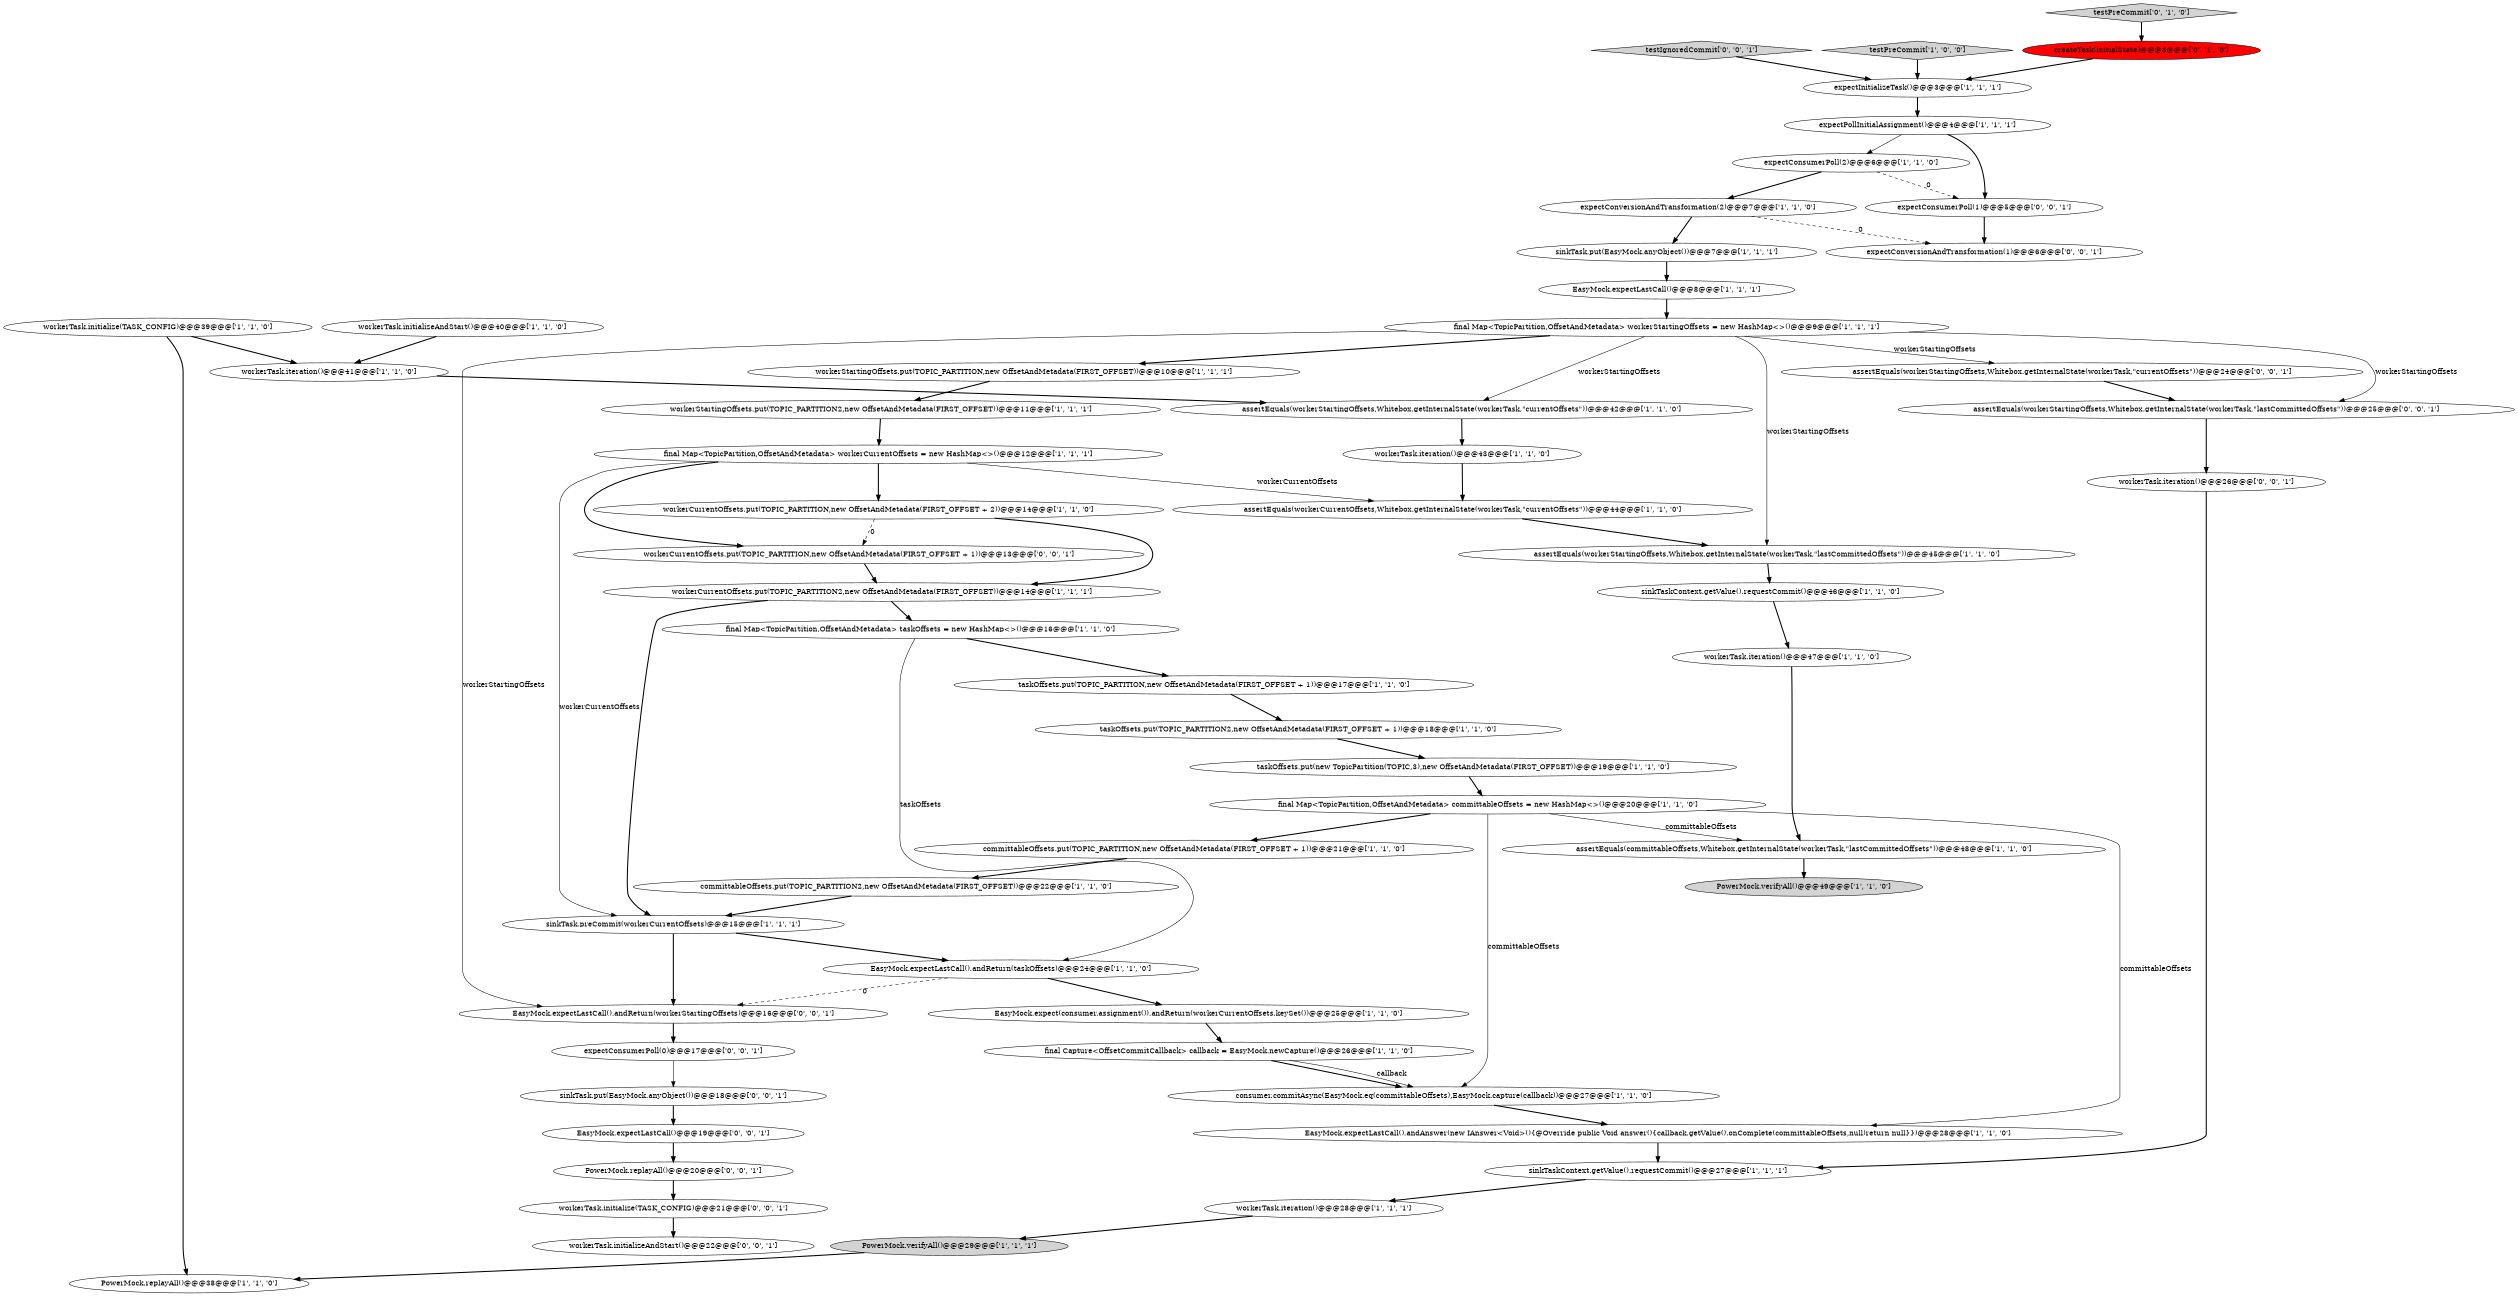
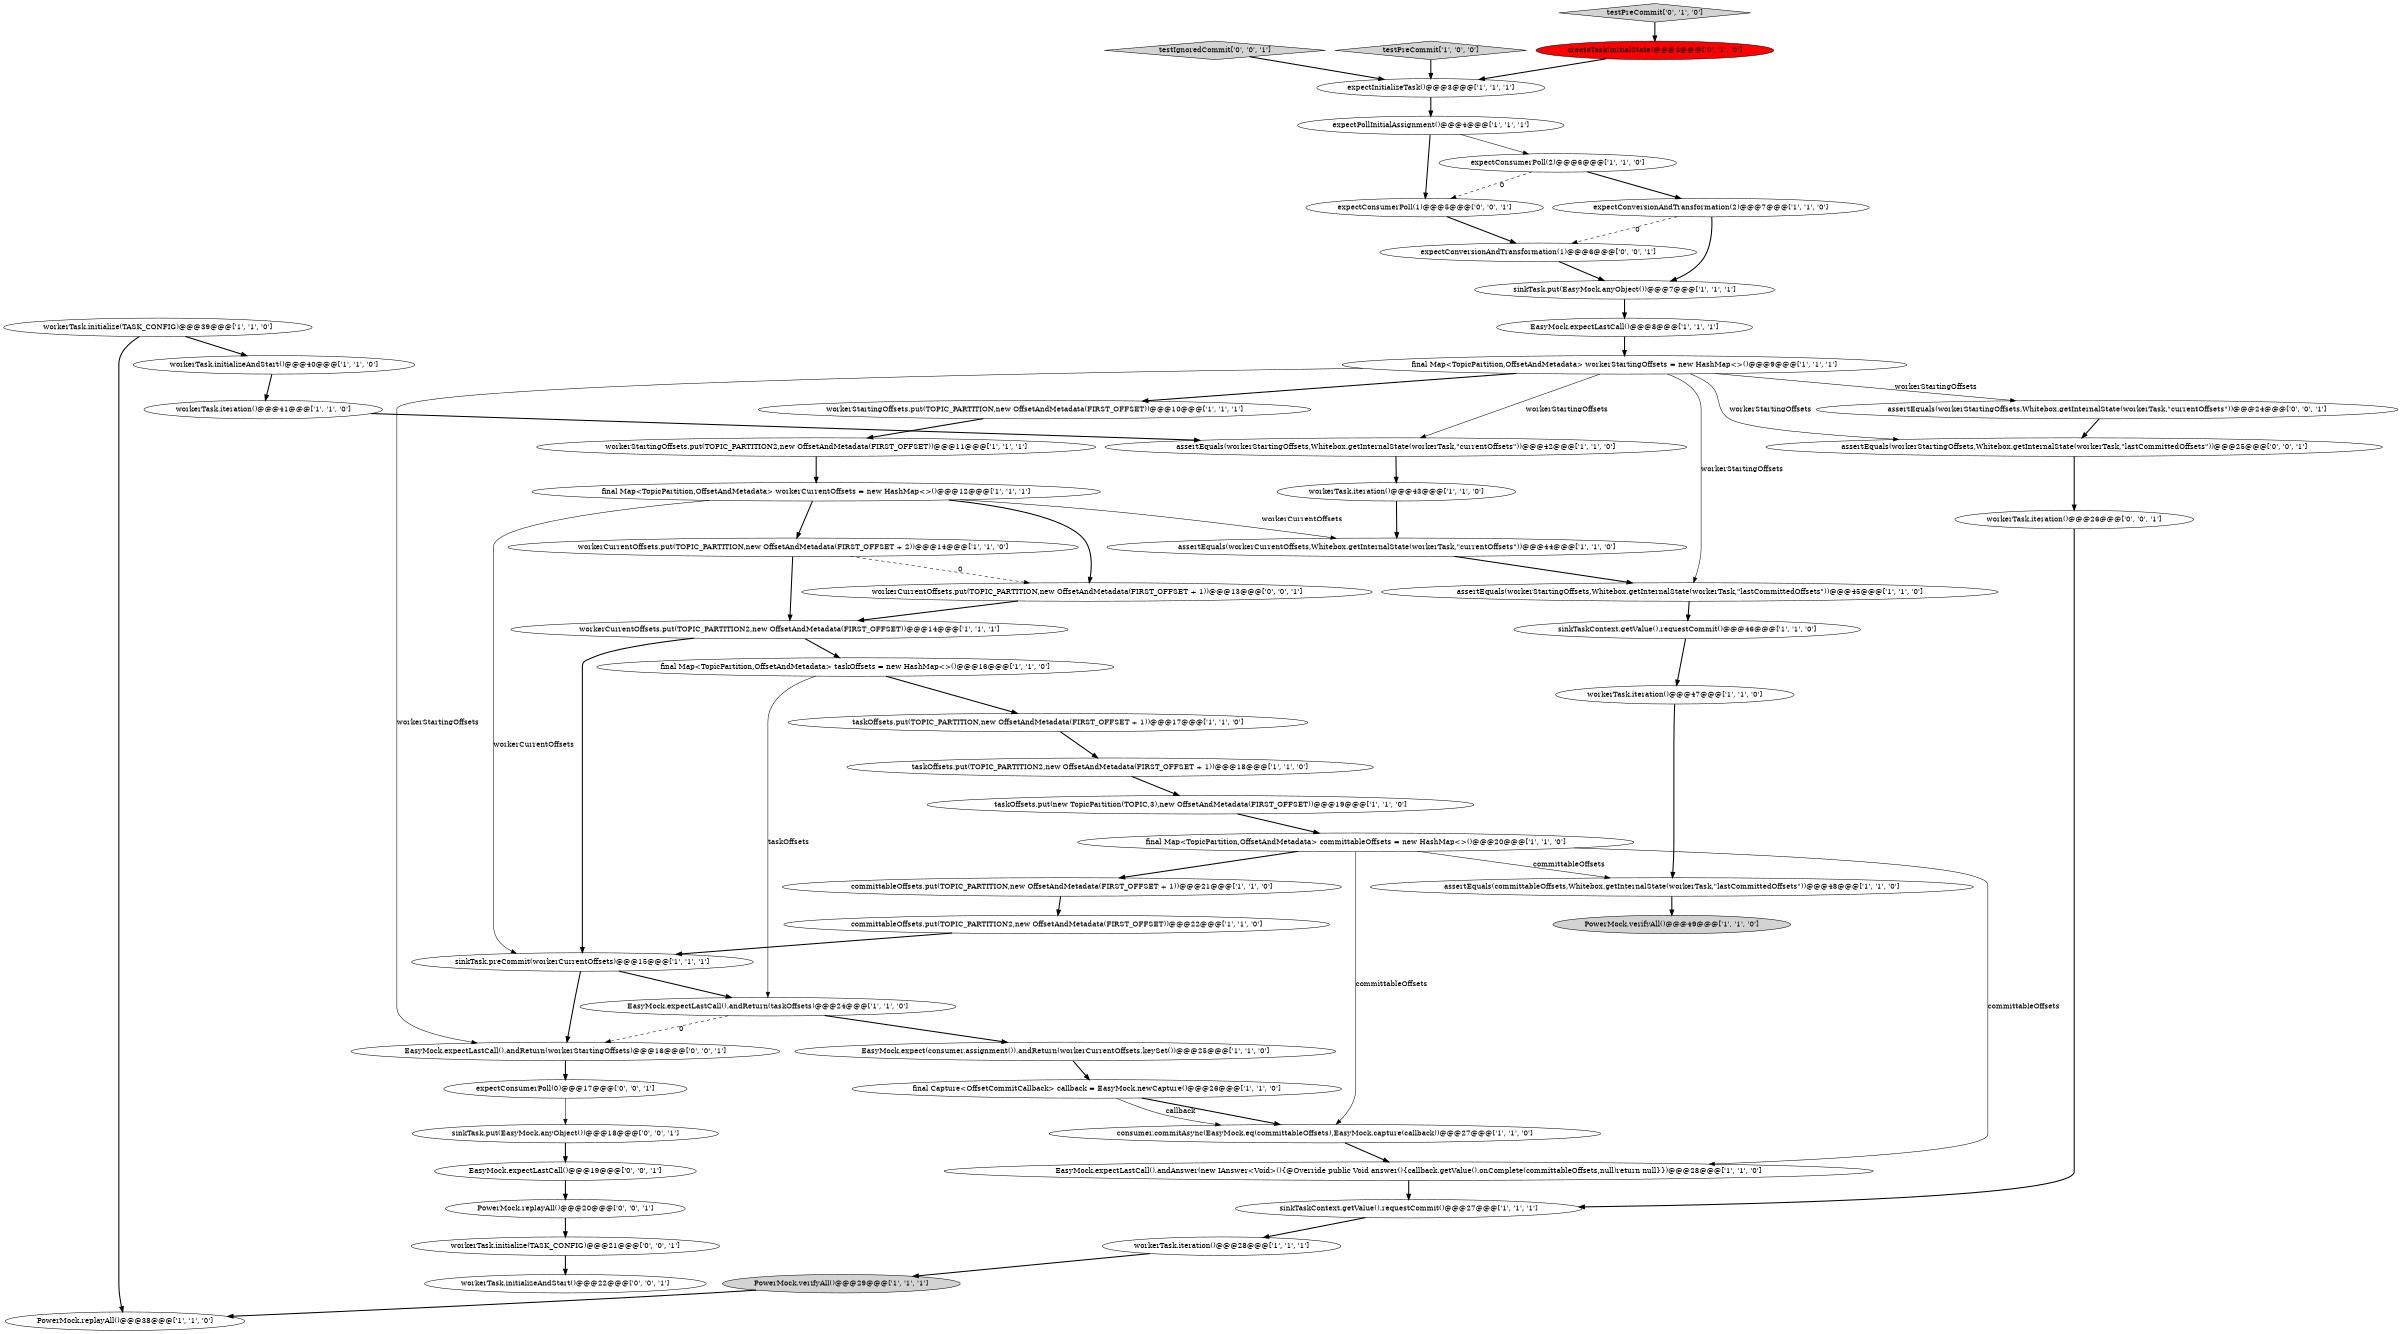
edge "expectConversionAndTransformation(1)@@@6@@@['0', '0', '1']" -> "sinkTask.put(EasyMock.anyObject())@@@7@@@['1', '1', '1']": added
edge "workerTask.initialize(TASK_CONFIG)@@@39@@@['1', '1', '0']" -> "workerTask.iteration()@@@41@@@['1', '1', '0']": now "workerTask.initialize(TASK_CONFIG)@@@39@@@['1', '1', '0']" -> "workerTask.initializeAndStart()@@@40@@@['1', '1', '0']"
